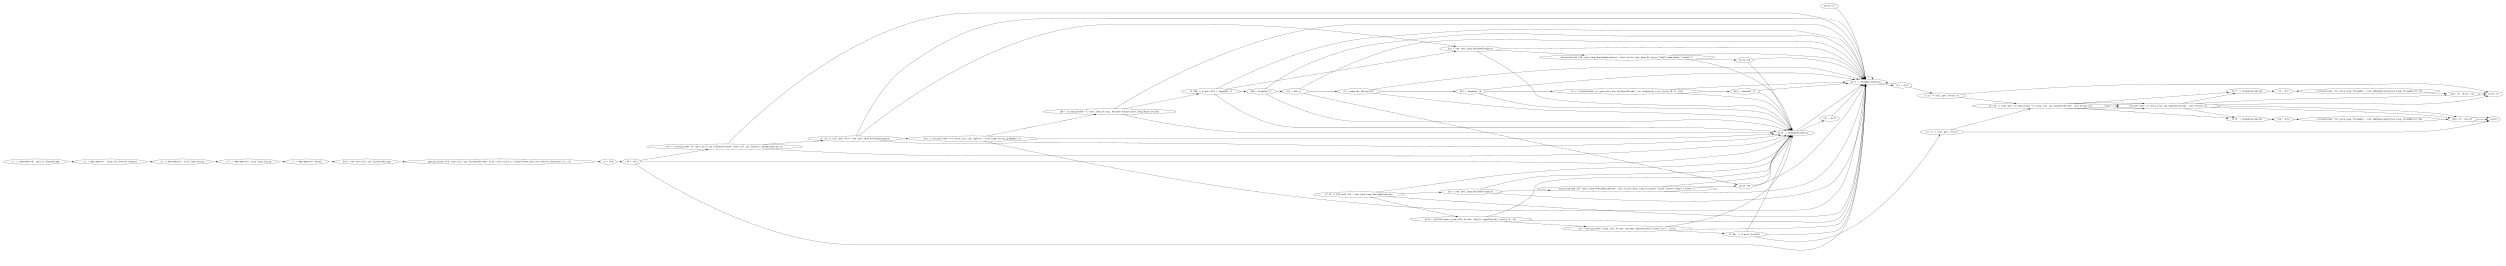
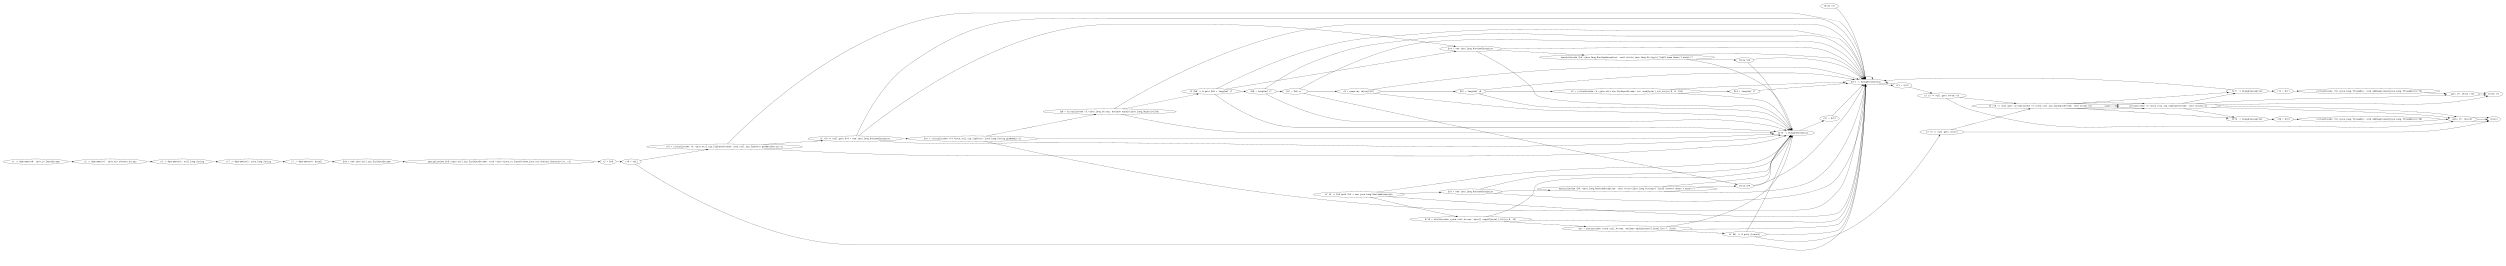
edge "if r3 == null goto throw r13" -> "throw r13": now "if r3 == null goto throw r13" -> "goto [?= return]"
edge "$i4 = lengthof r7" -> "$r15 := @caughtexception": removed
edge "$r15 := @caughtexception" -> "$r14 := @caughtexception": now "$r11 := @caughtexception" -> "$r14 := @caughtexception"
node "r2 := @parameter1: java.nio.charset.Charset": label "r2 := @parameter1: java.nio.charset.Charset" -> "r2 := @parameter1: java.nio.charset.Arrays"
edge "r18 = null" -> "$r15 := @caughtexception": removed
